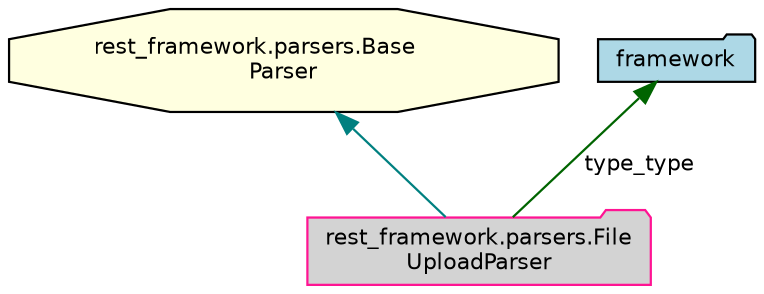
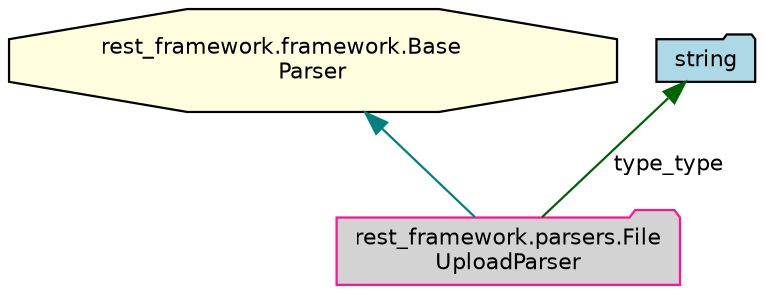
node "rest_framework.parsers.Base Parser": label "rest_framework.parsers.Base Parser" -> "rest_framework.framework.Base Parser"
node "framework": label "framework" -> "string"
